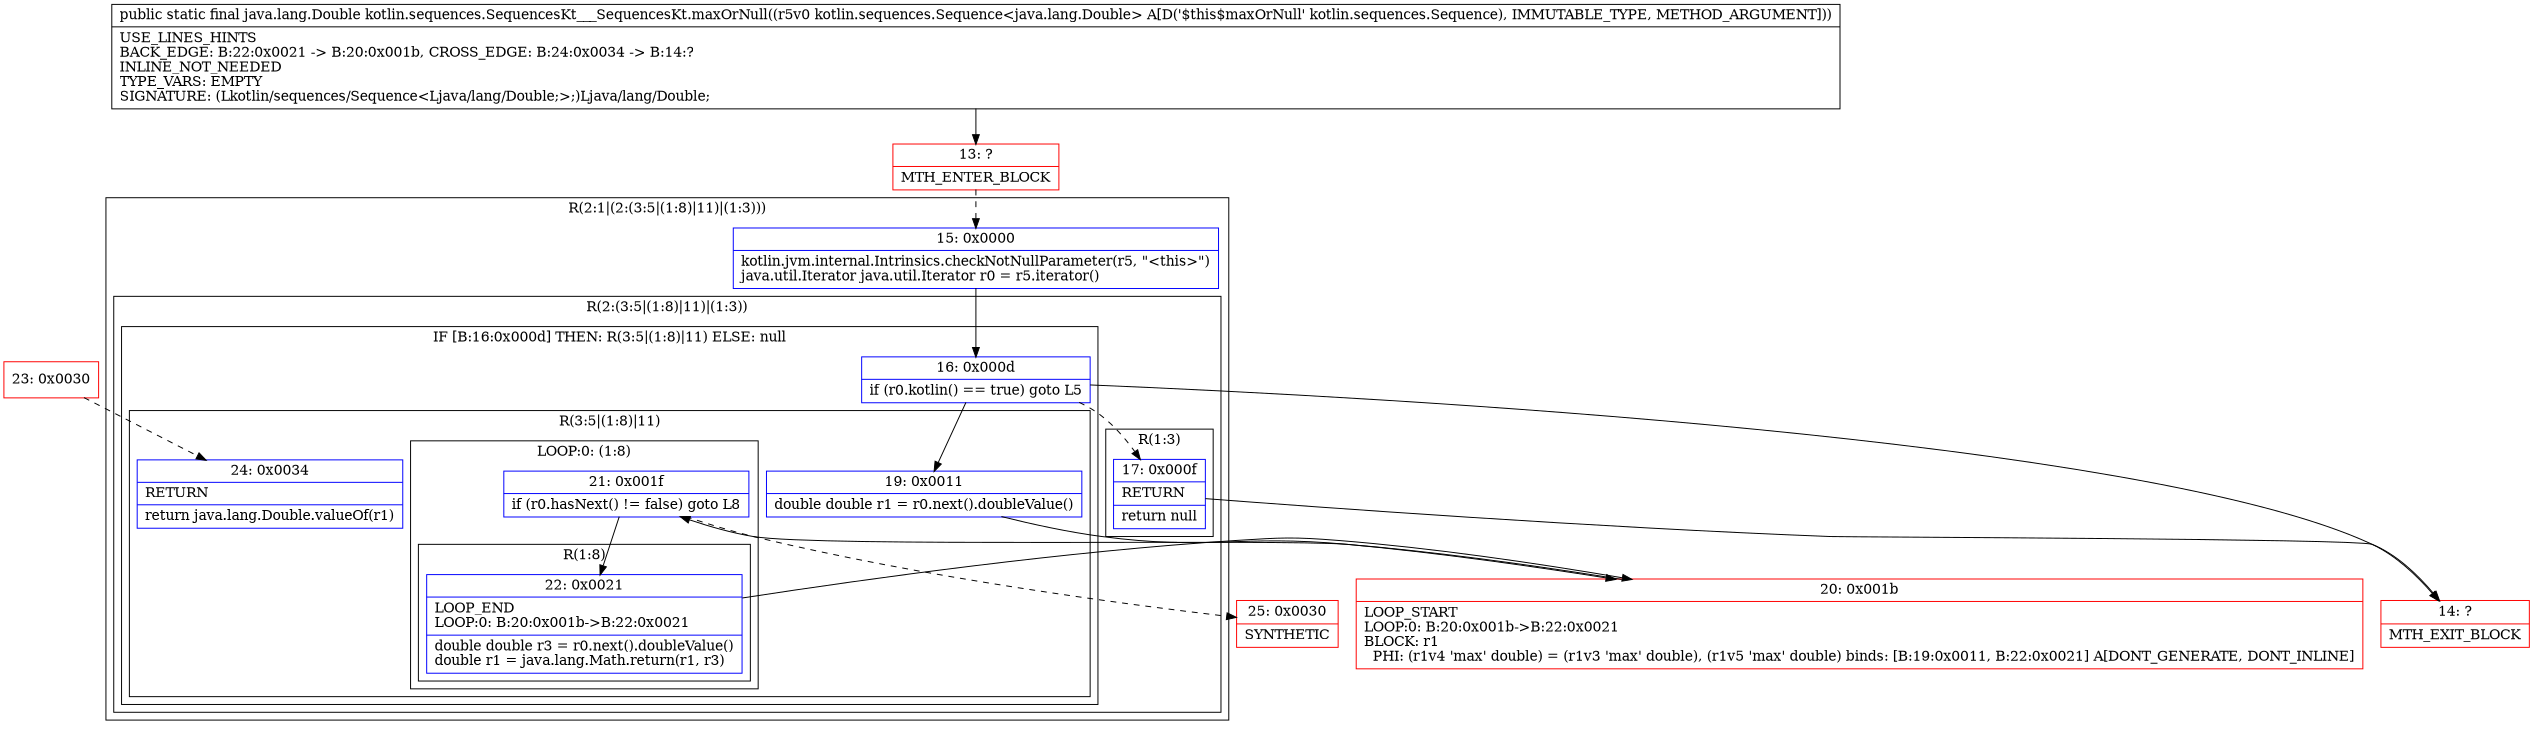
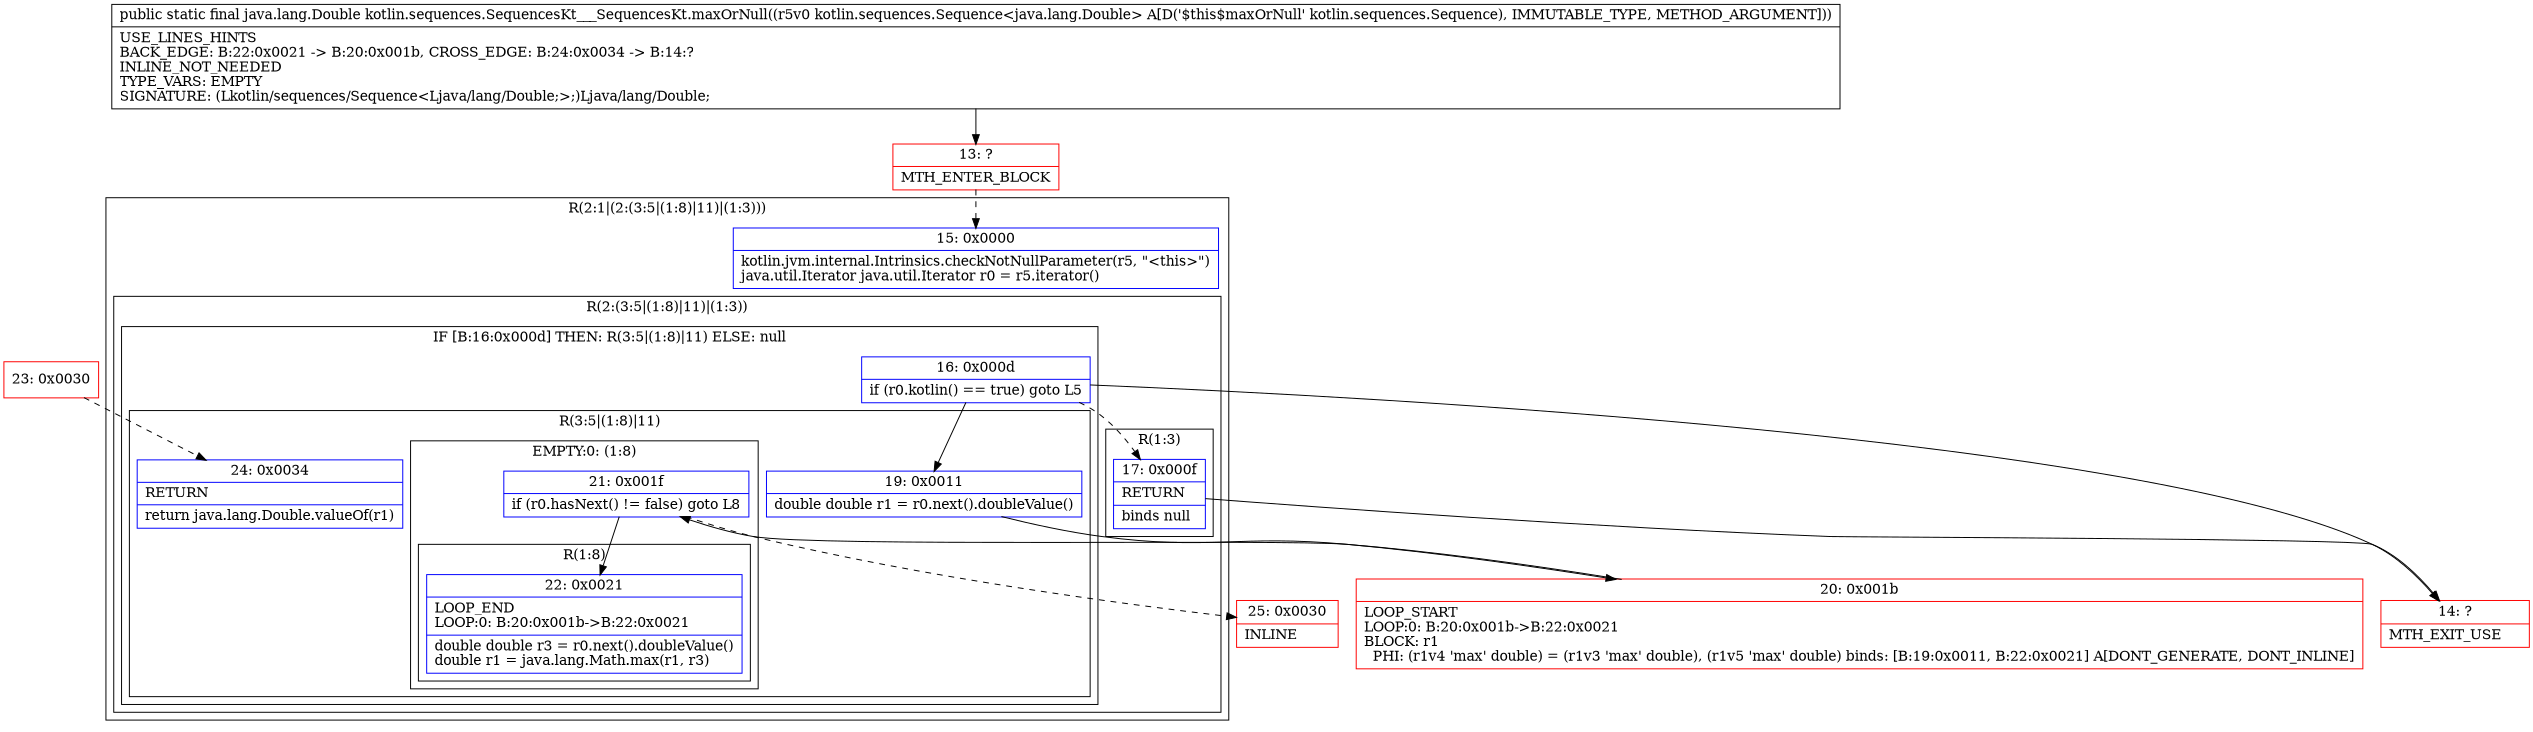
edge "15: 0x0000" -> "16: 0x000d": removed
cluster "LOOP:0: (1:8)": label "LOOP:0: (1:8)" -> "EMPTY:0: (1:8)"
node "17: 0x000f": text "return null" -> "binds null"
edge "22: 0x0021" -> "20: 0x001b": removed
node "25: 0x0030": text "SYNTHETIC" -> "INLINE"
node "14: ?": text "MTH_EXIT_BLOCK" -> "MTH_EXIT_USE"
node "22: 0x0021": text "double r1 = java.lang.Math.return(r1, r3)" -> "double r1 = java.lang.Math.max(r1, r3)"
